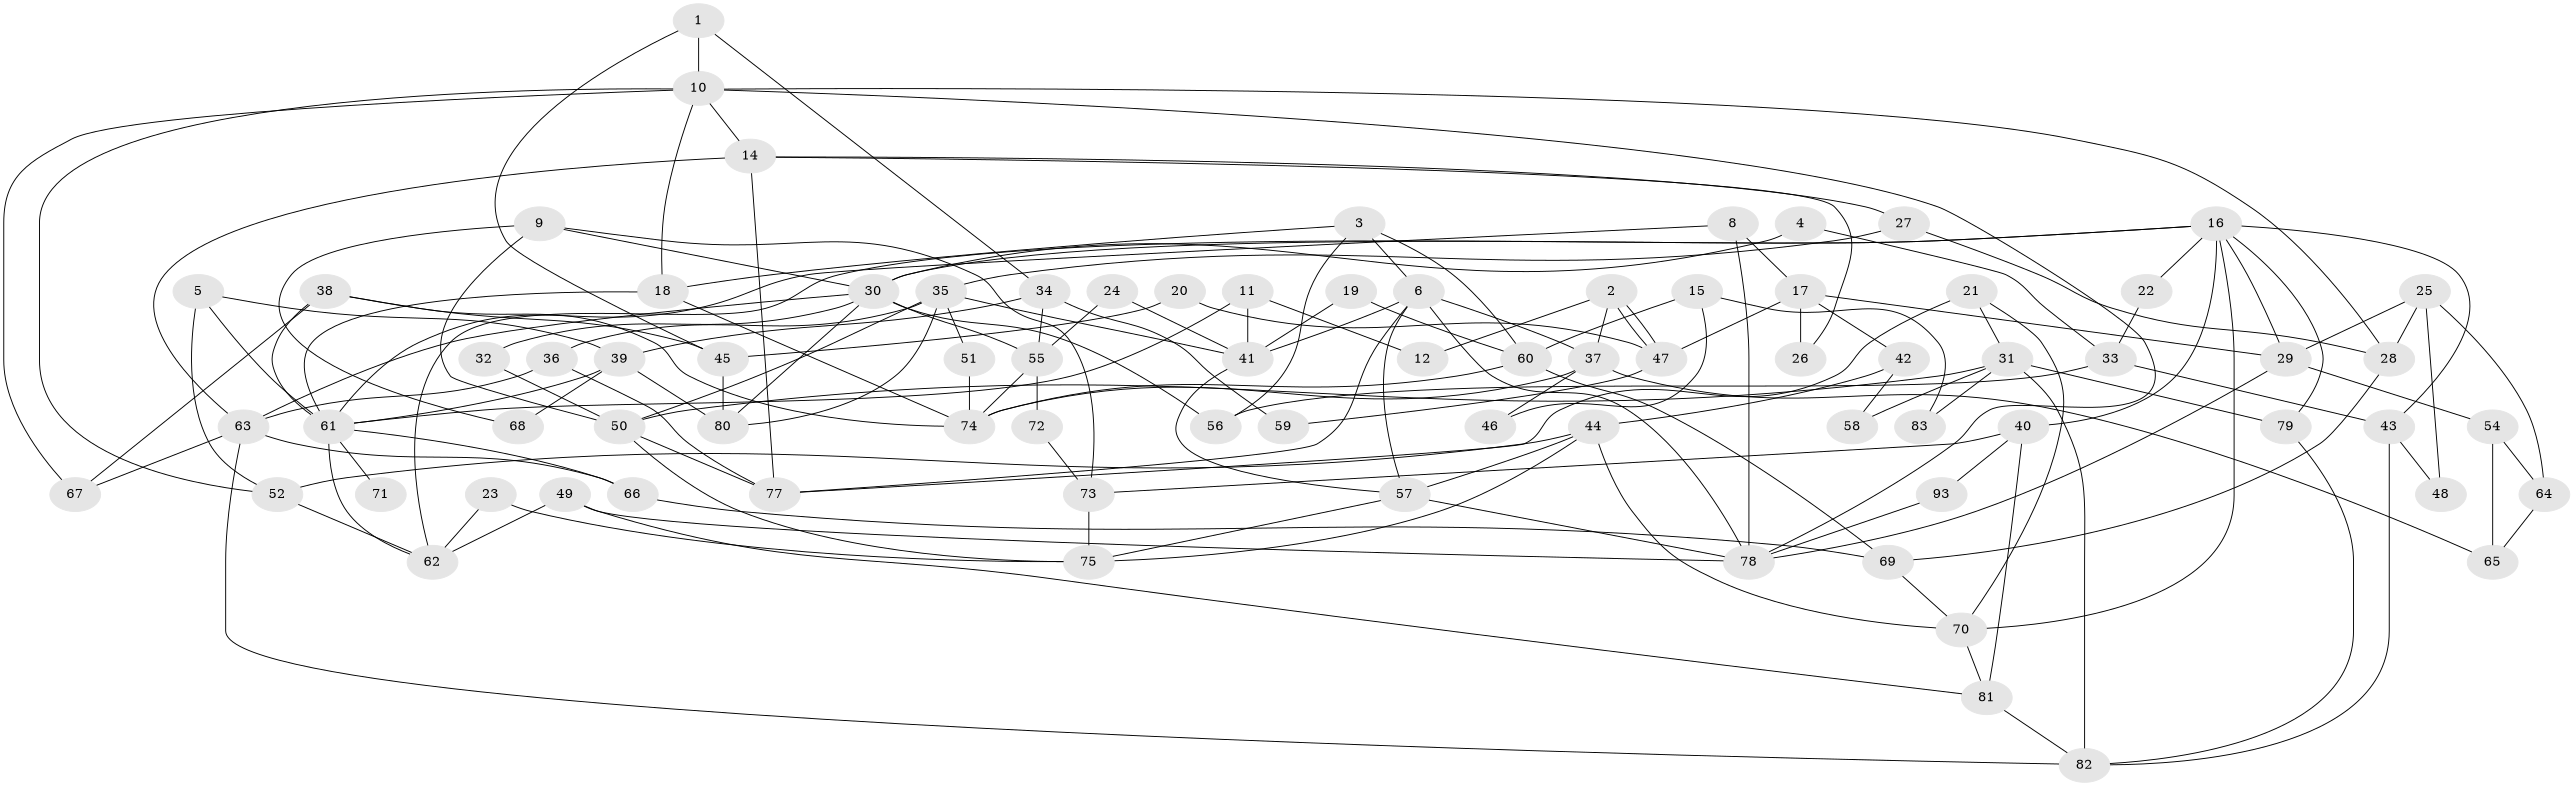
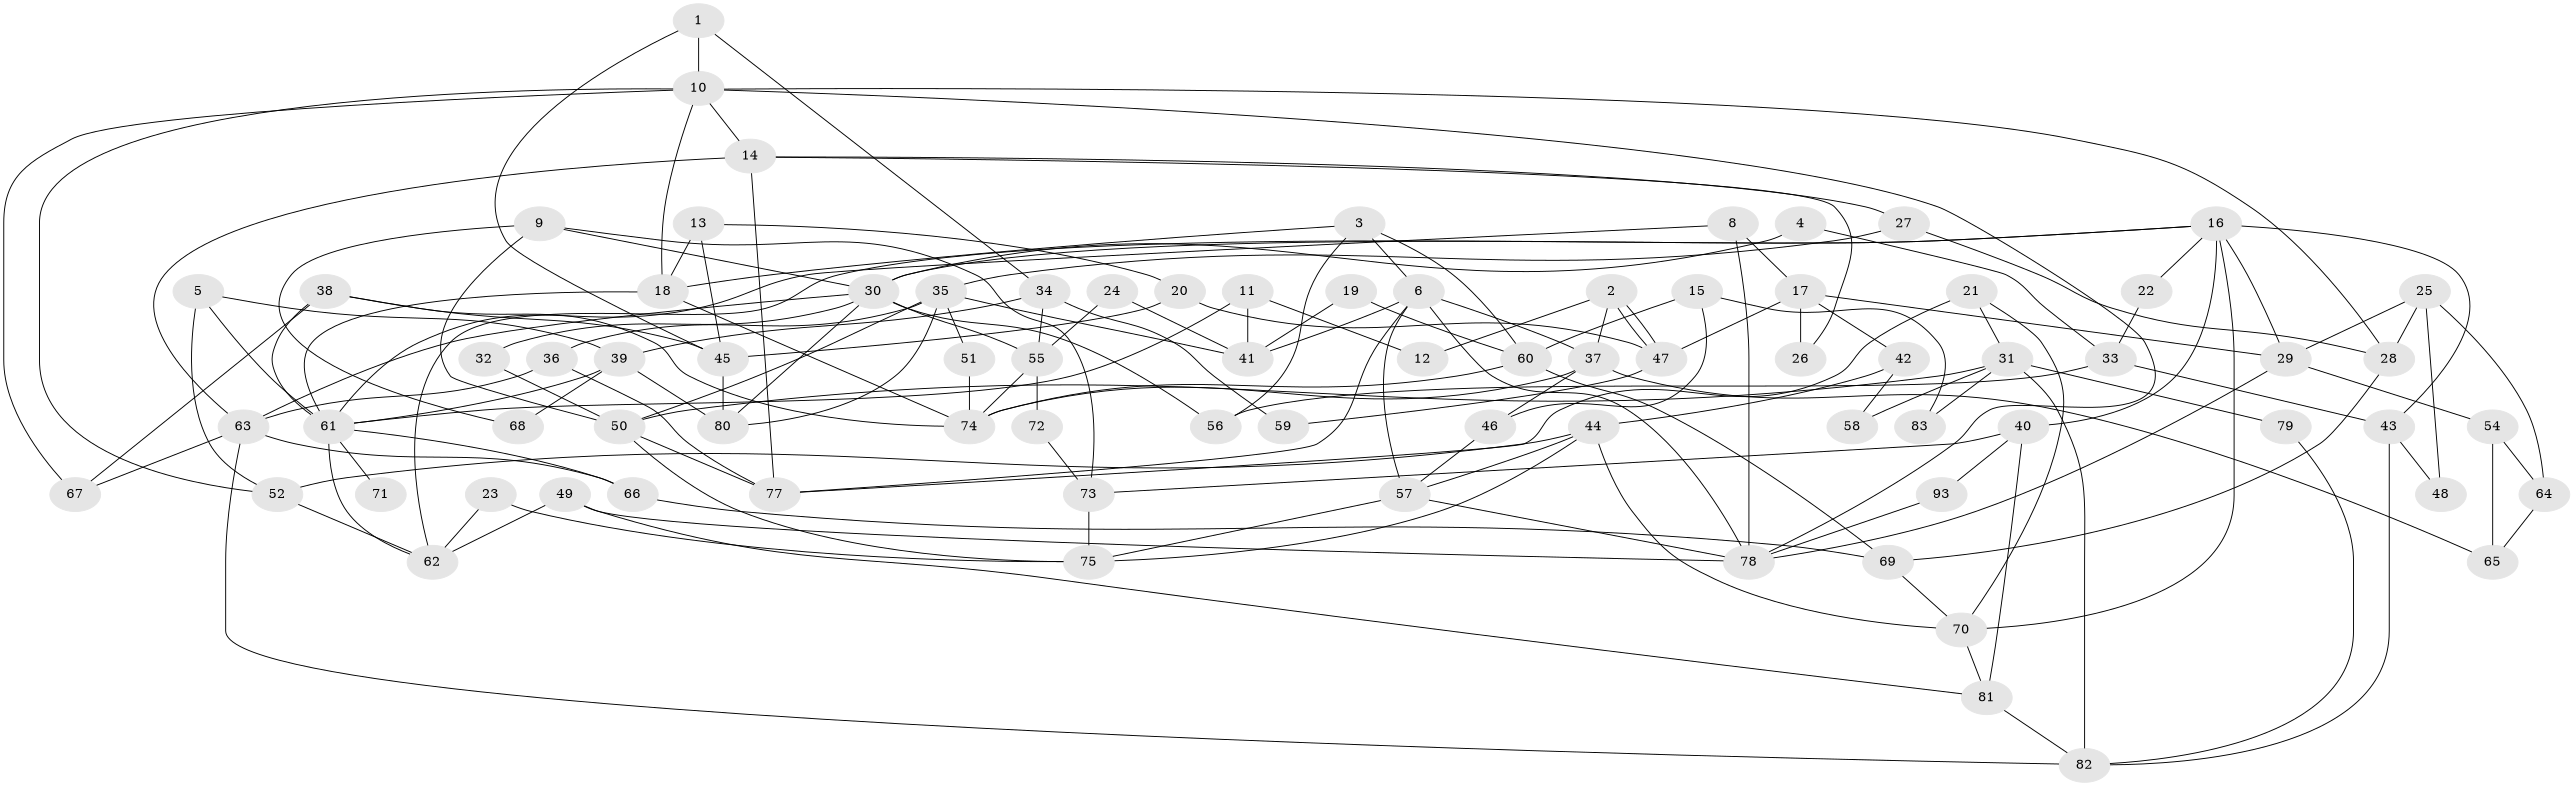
node "13": added
edge "16" -- "79": removed
edge "41" -- "57": now "46" -- "57"
